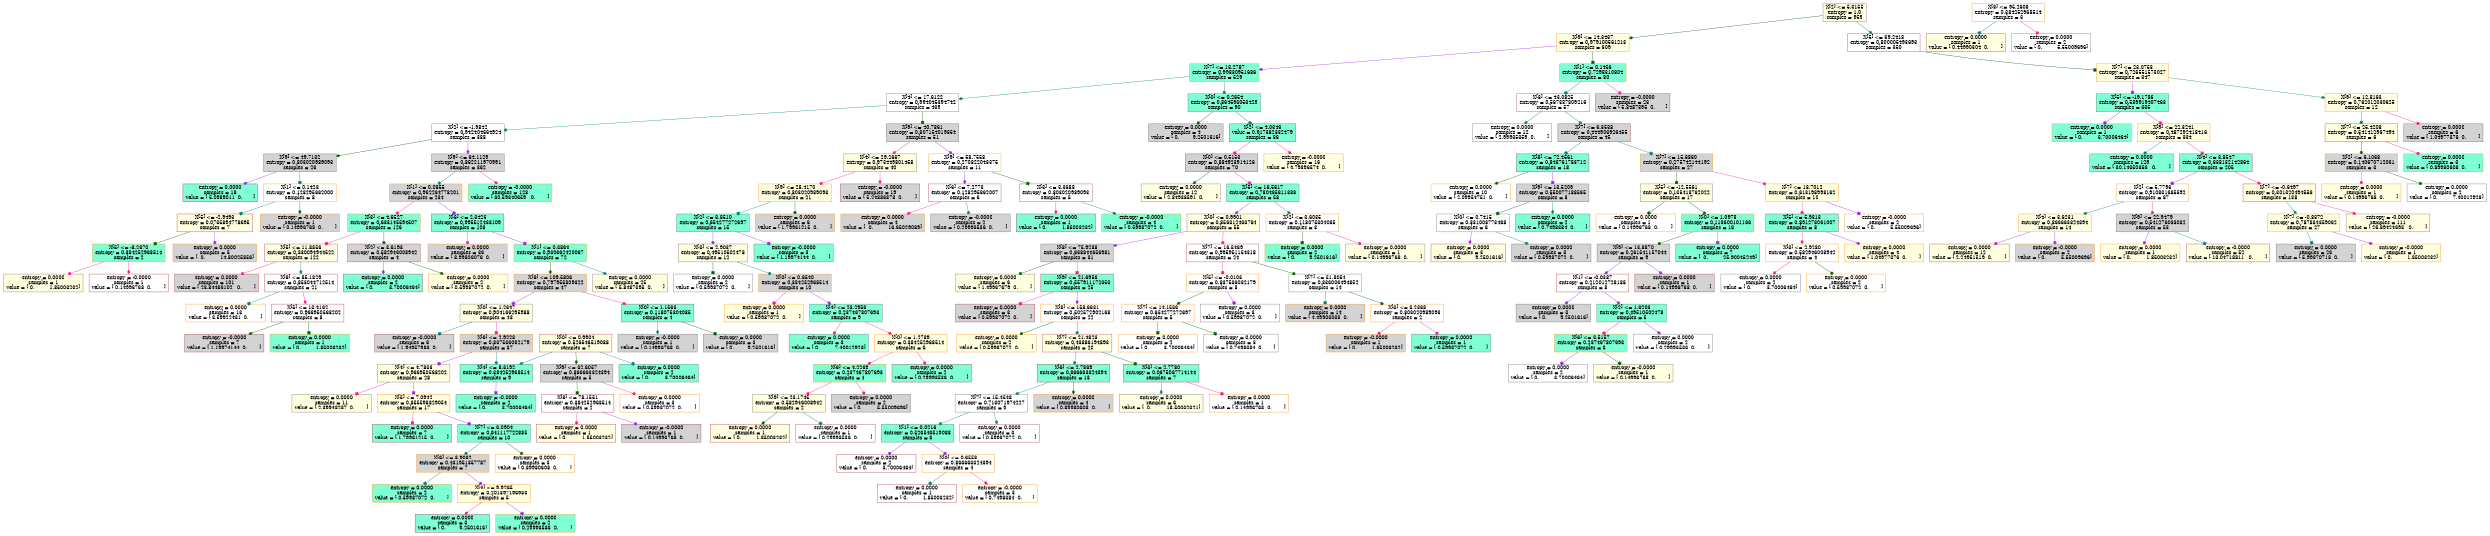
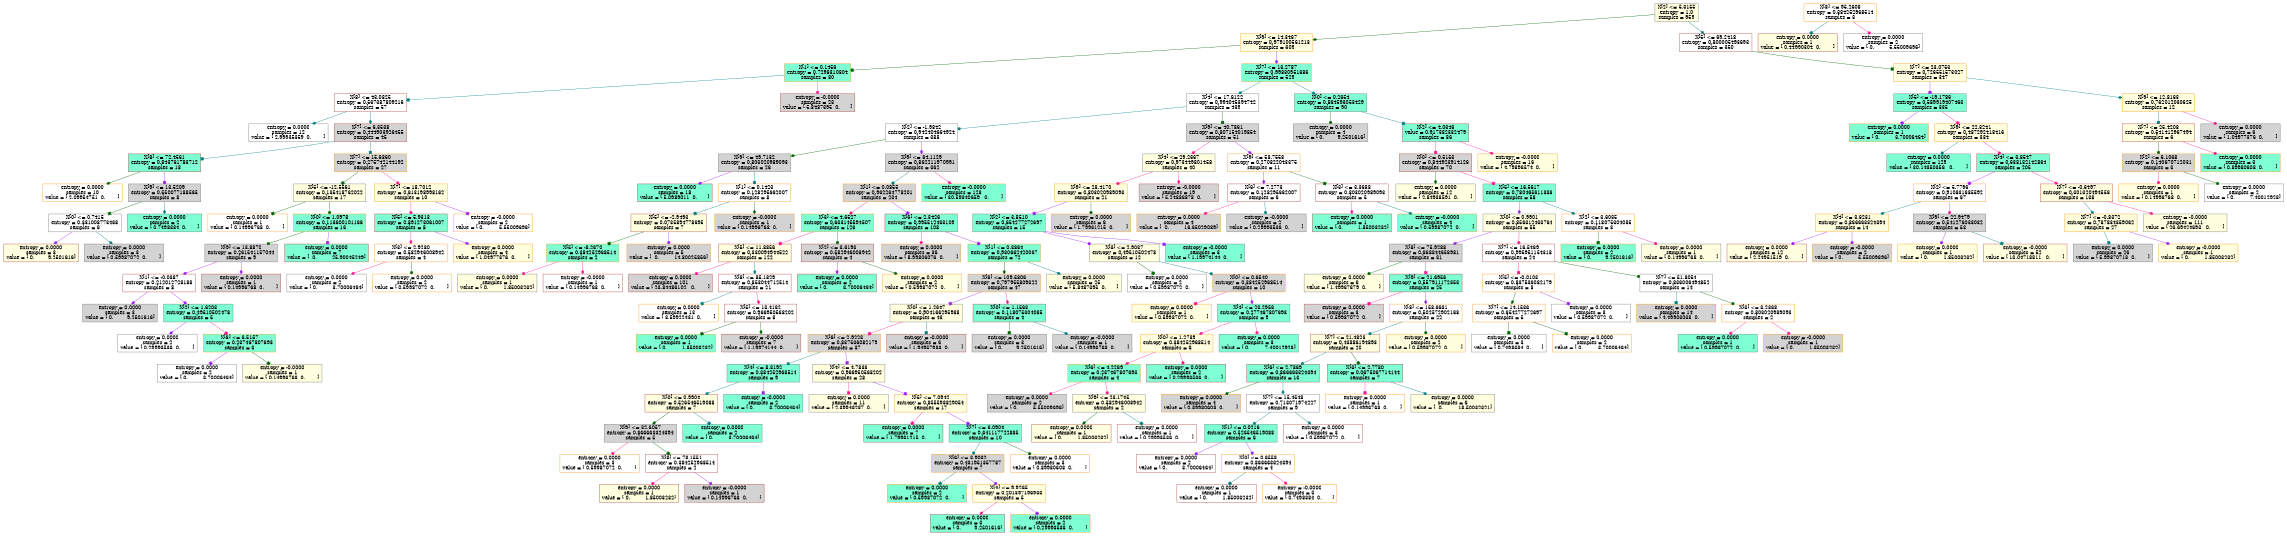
node "X[0] <= 0.5153 entropy = 0.884923914126 samples = 70": label "X[0] <= 0.5153 entropy = 0.884923914126 samples = 70" -> "X[0] <= 0.5153 entropy = 0.844923914126 samples = 70"
node "X[1] <= 0.1423 entropy = 0.128295662000 samples = 8": label "X[1] <= 0.1423 entropy = 0.128295662000 samples = 8" -> "X[1] <= 0.1423 entropy = 0.128295662007 samples = 8"
edge "X[9] <= 28.4170 entropy = 0.803020989093 samples = 21" -> "X[2] <= 3.8510 entropy = 0.654277272697 samples = 15": color teal -> purple
node "X[4] <= 23.2956 entropy = 0.237467807693 samples = 9": label "X[4] <= 23.2956 entropy = 0.237467807693 samples = 9" -> "X[4] <= 23.2956 entropy = 0.277467807693 samples = 9"
edge "X[0] <= 0.9904 entropy = 0.526546519088 samples = 7" -> "X[4] <= 8.3192 entropy = 0.384252968514 samples = 9": reversed
